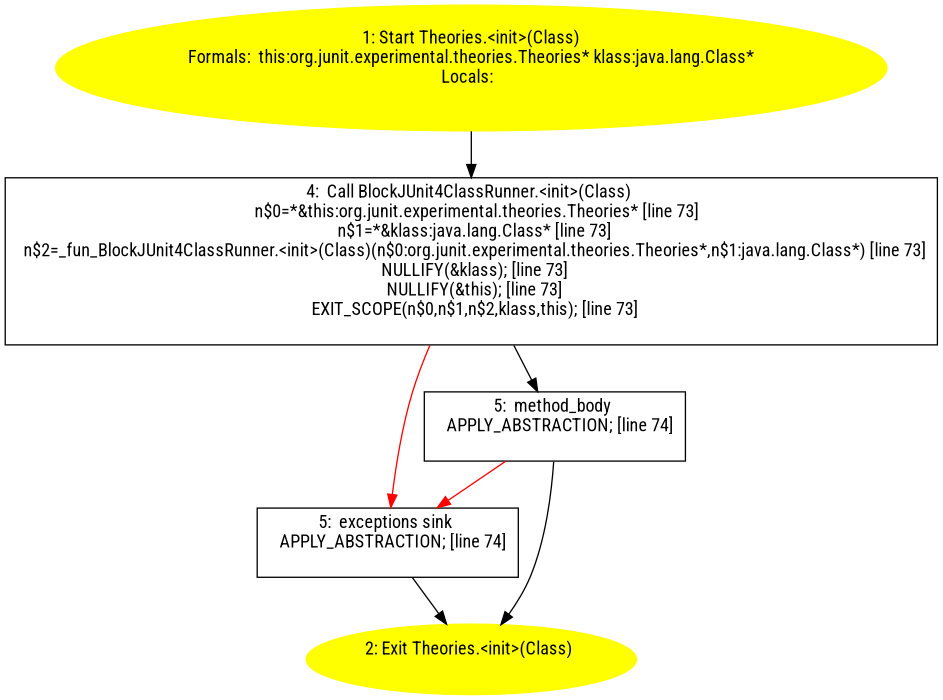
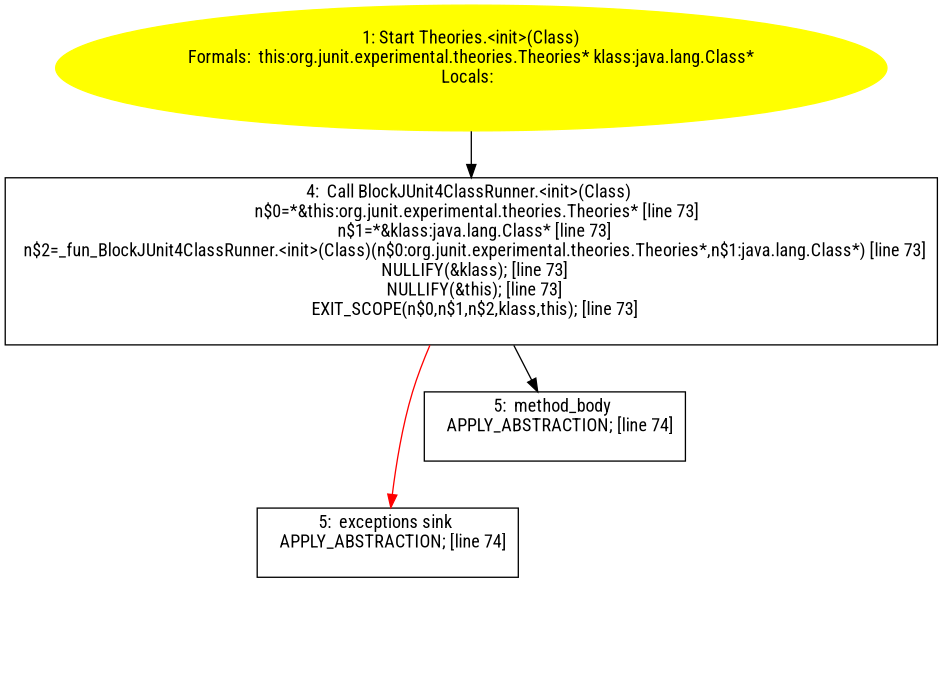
edge "5:  method_body APPLY_ABSTRACTION; [line 74]" -> "5:  exceptions sink APPLY_ABSTRACTION; [line 74]": removed
node "2: Exit Theories.<init>(Class)": removed
